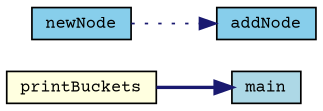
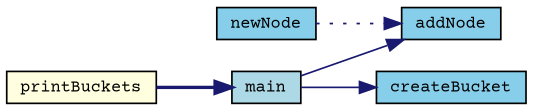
edge "main" -> "addNode": added
node "createBucket": added
